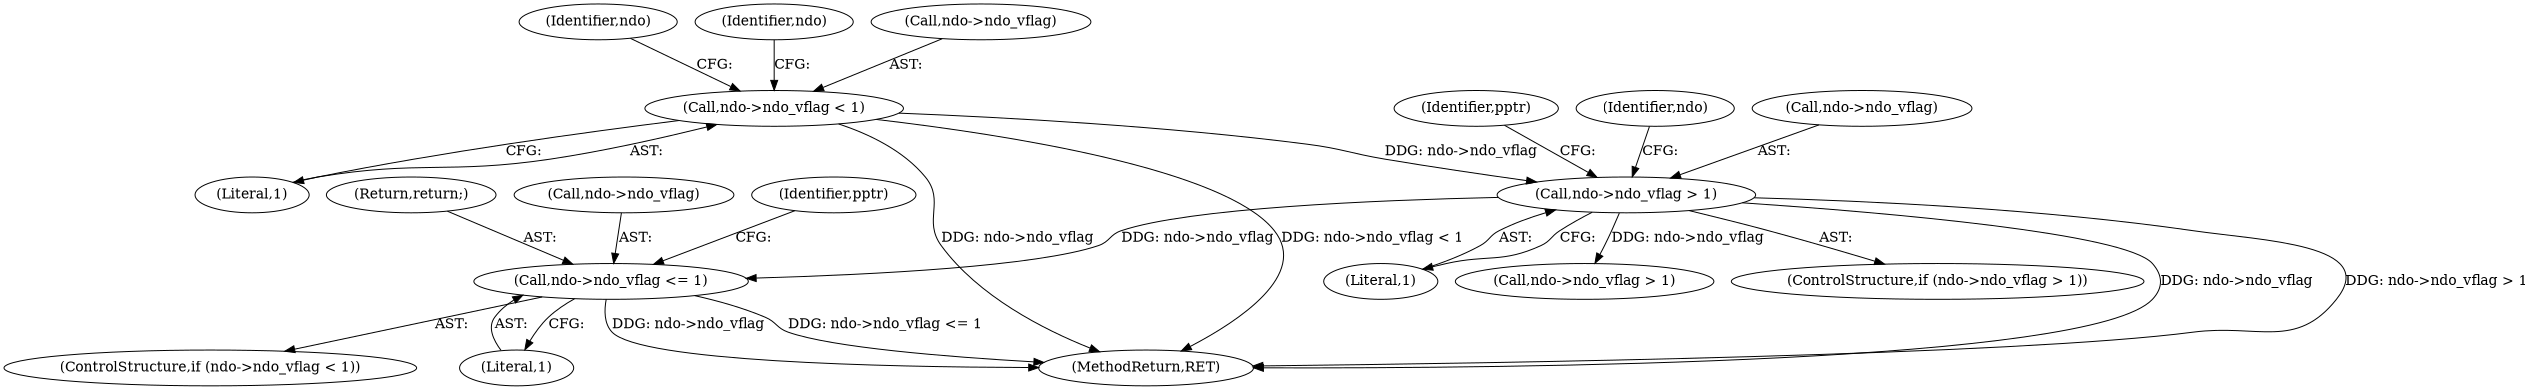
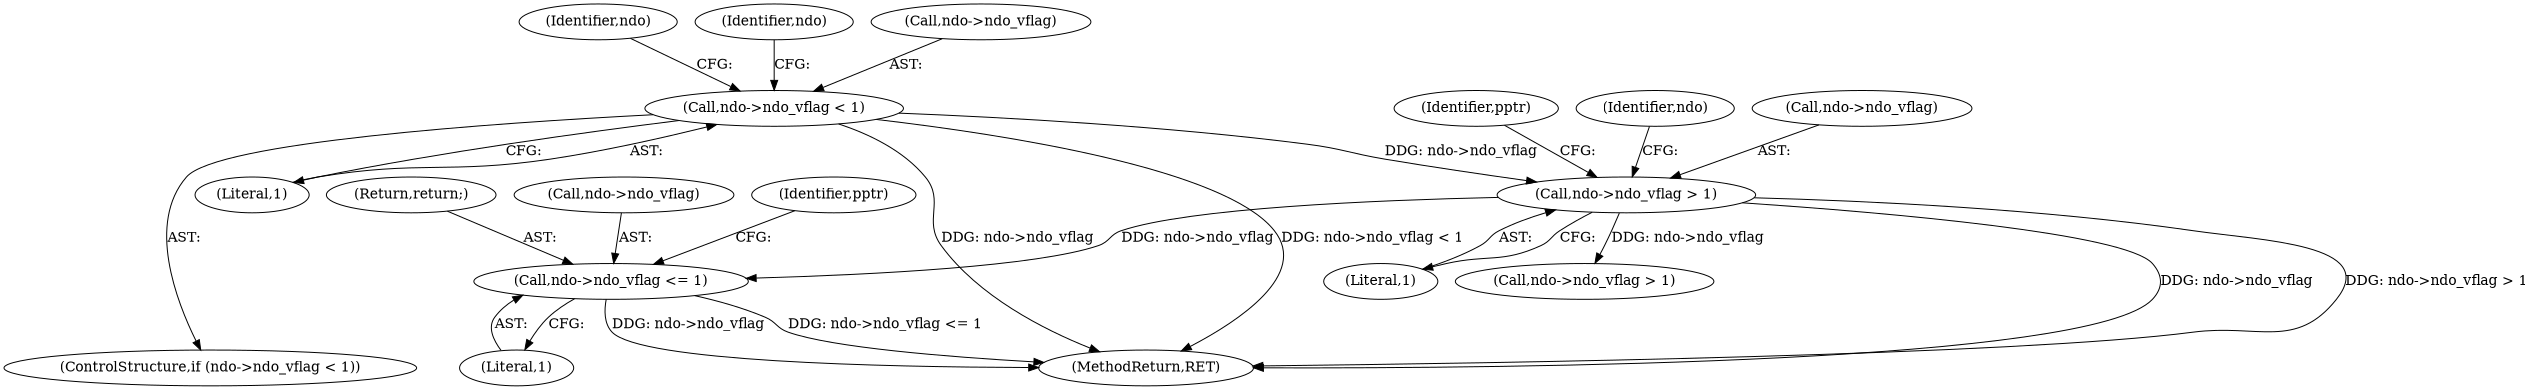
node "(ControlStructure,if (ndo->ndo_vflag > 1))": removed
edge "(Call,ndo->ndo_vflag <= 1)" -> "(ControlStructure,if (ndo->ndo_vflag < 1))": now "(Call,ndo->ndo_vflag < 1)" -> "(ControlStructure,if (ndo->ndo_vflag < 1))"
